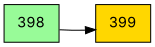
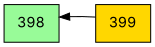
edge "398" -> "399": reversed
